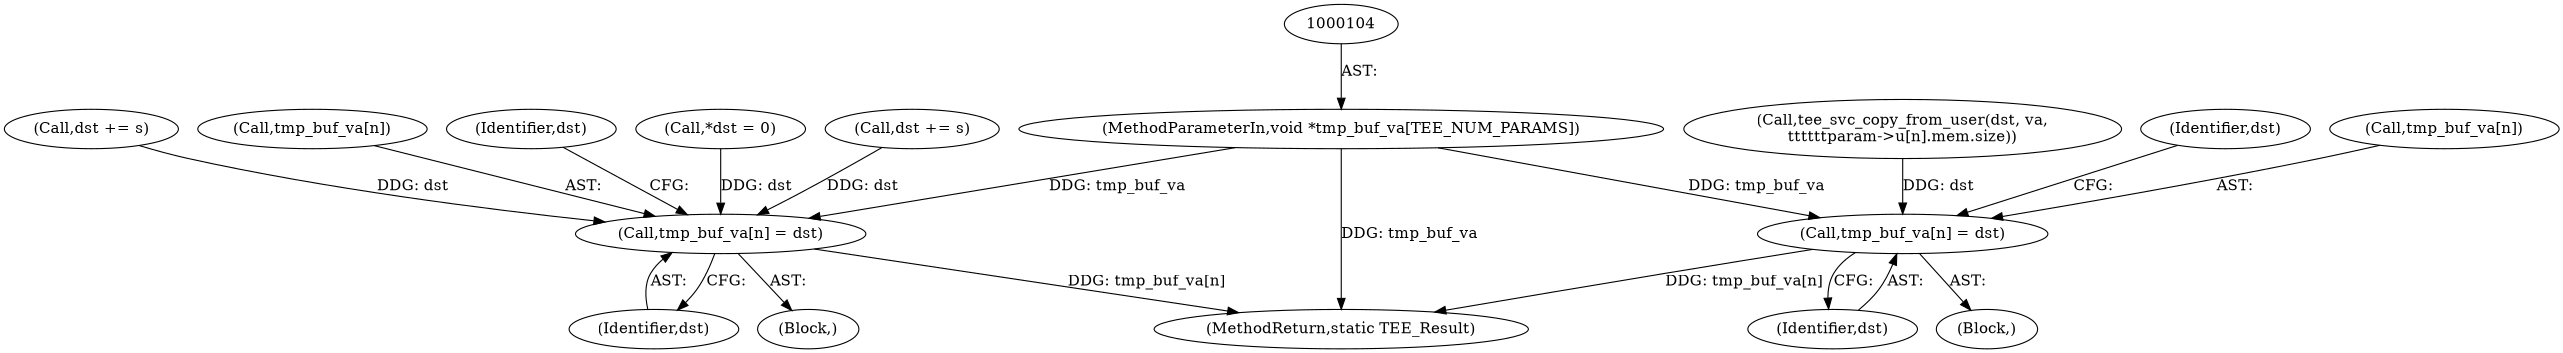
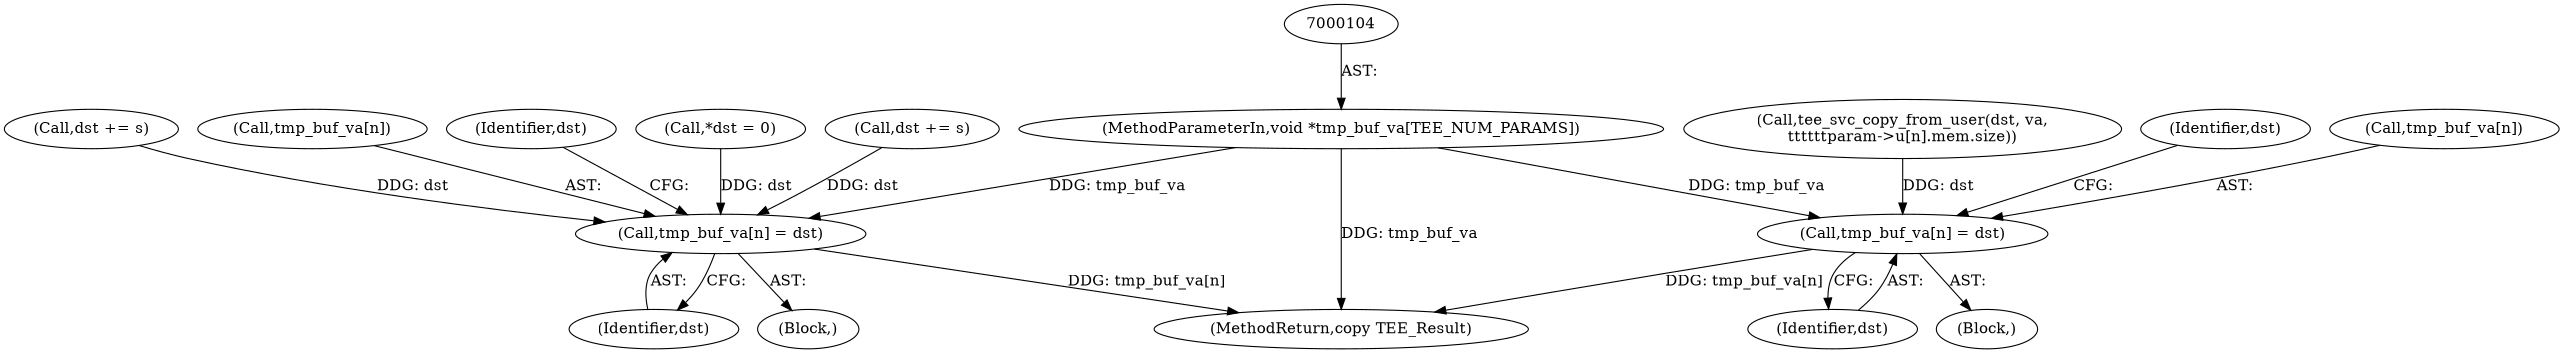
node "1000104": label "1000104" -> "7000104"
node "(MethodReturn,static TEE_Result)": label "(MethodReturn,static TEE_Result)" -> "(MethodReturn,copy TEE_Result)"
